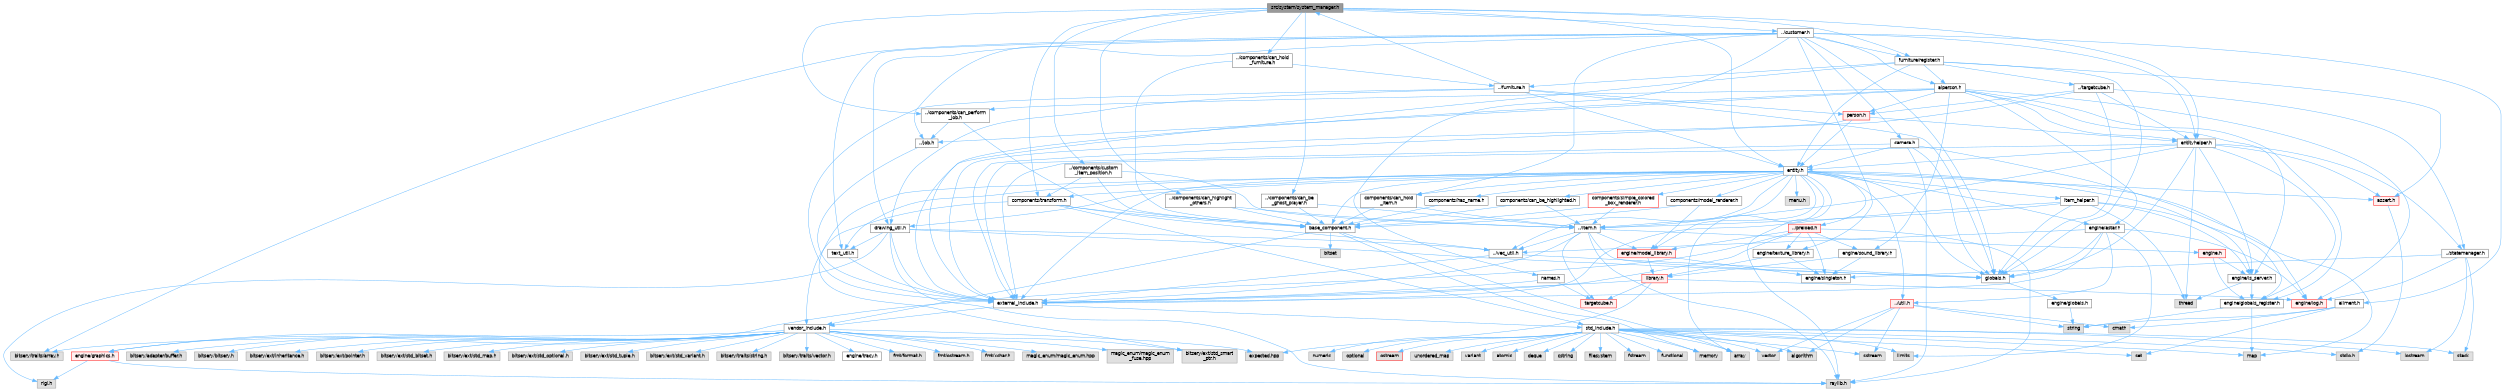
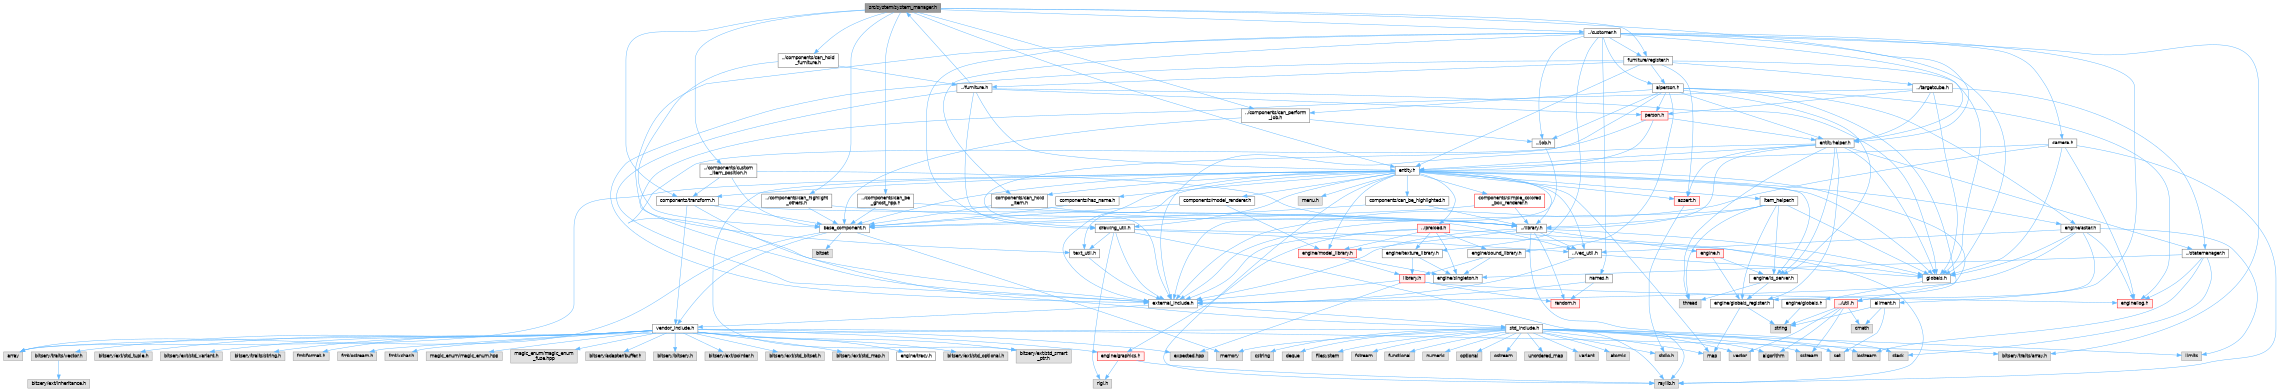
node "../components/can_be _ghost_player.h": label "../components/can_be _ghost_player.h" -> "../components/can_be _ghost_hpp.h"
node "../item.h": label "../item.h" -> "../library.h"
node "targetcube.h": label "targetcube.h" -> "random.h"
edge "vendor_include.h" -> "bitsery/ext/inheritance.h": now "bitsery/traits/vector.h" -> "bitsery/ext/inheritance.h"
node "ostream": color red -> grey60
